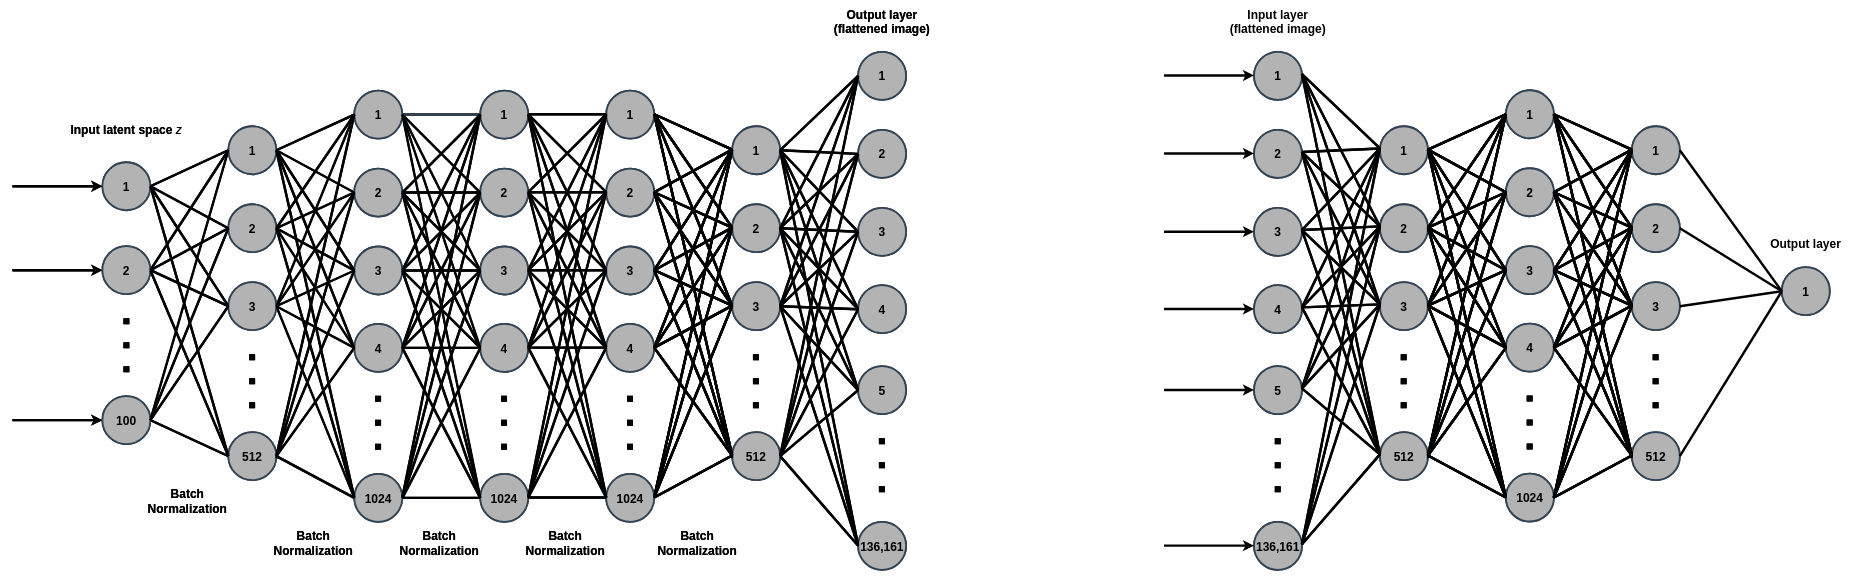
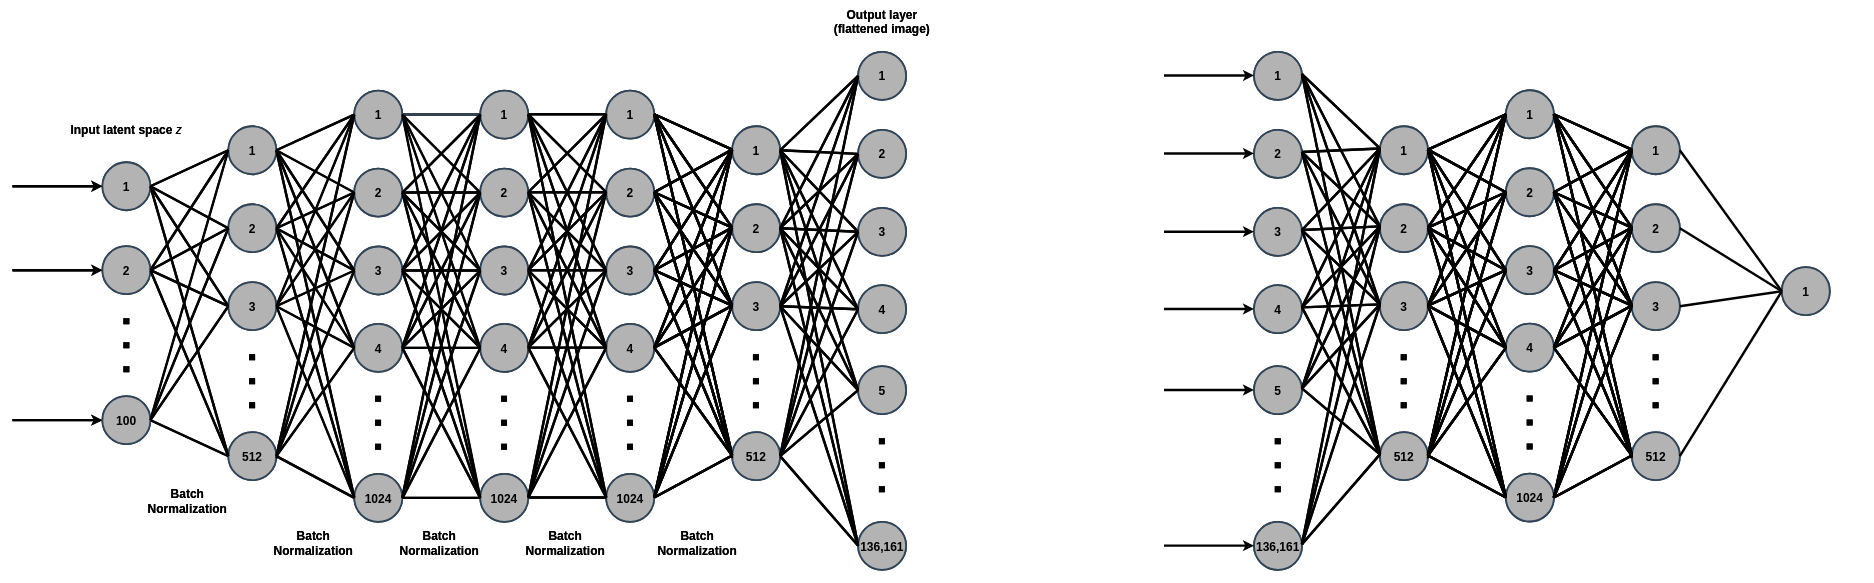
node "Input layer (flattened image)": removed
node "Output layer": removed
